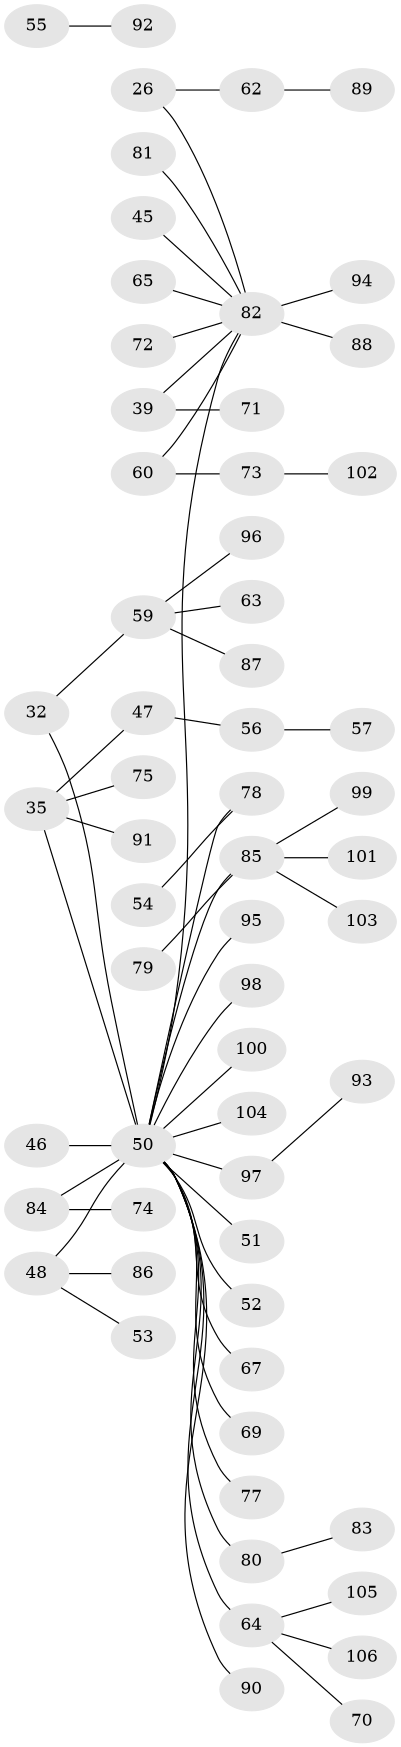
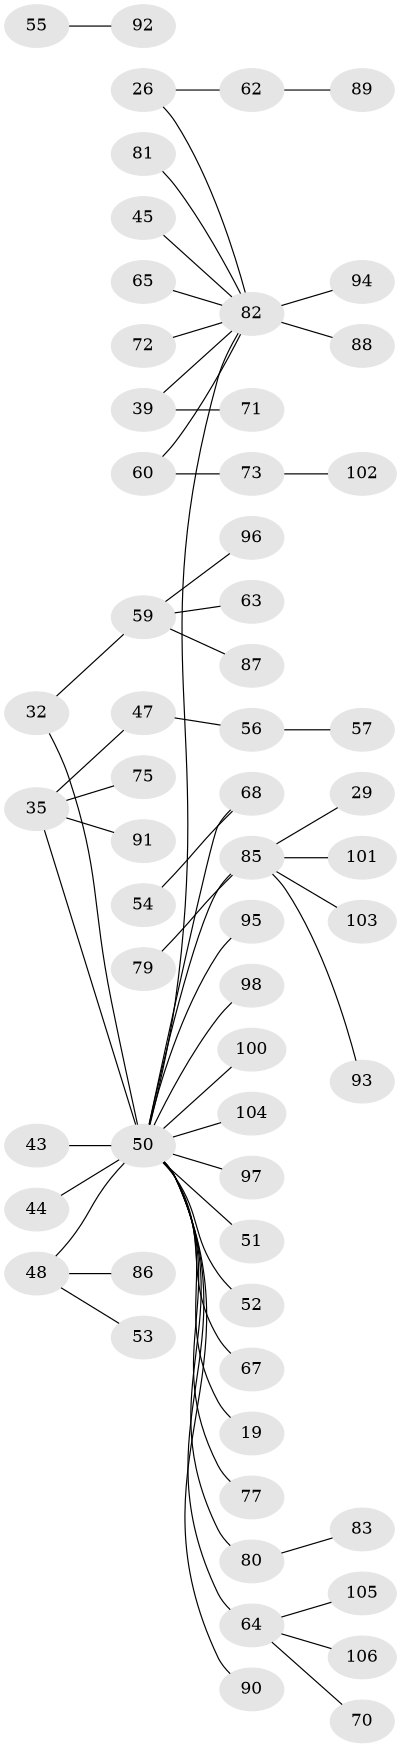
node "78": label "78" -> "68"
node "99": label "99" -> "29"
edge "93" -- "97": now "93" -- "85"
node "46": label "46" -> "43"
node "84": label "84" -> "44"
node "74": removed
node "69": label "69" -> "19"
